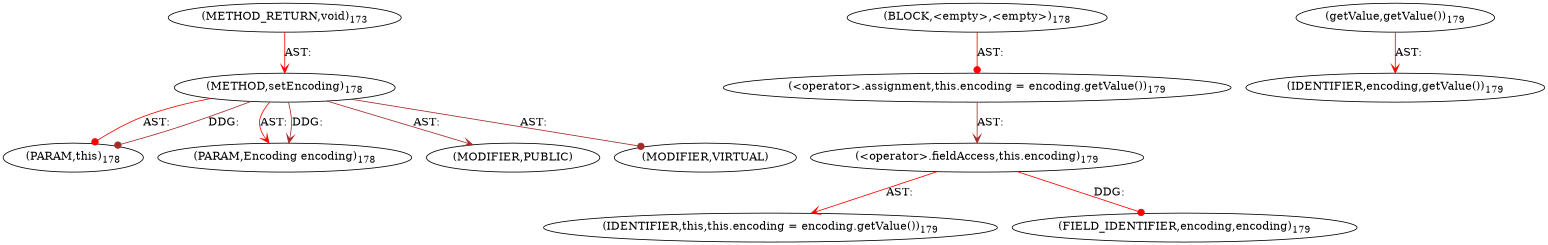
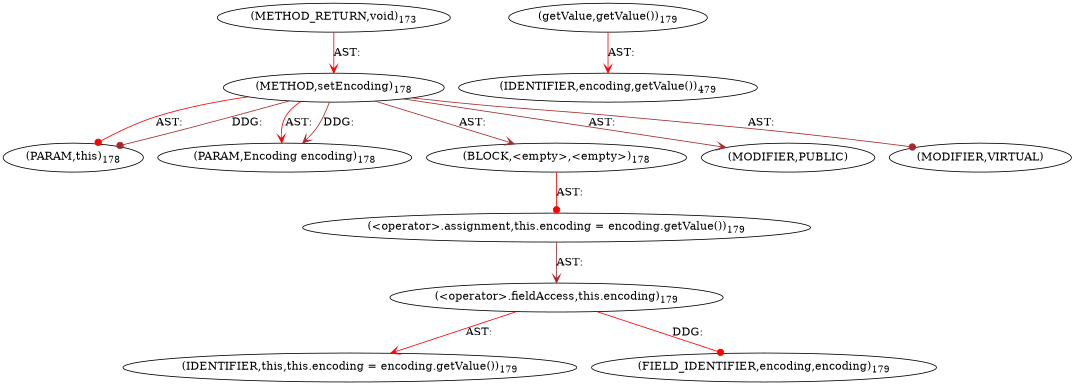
node "(IDENTIFIER,encoding,getValue())": text "179" -> "479"
edge "(METHOD,setEncoding)" -> "(BLOCK,<empty>,<empty>)": added, label "AST:"
